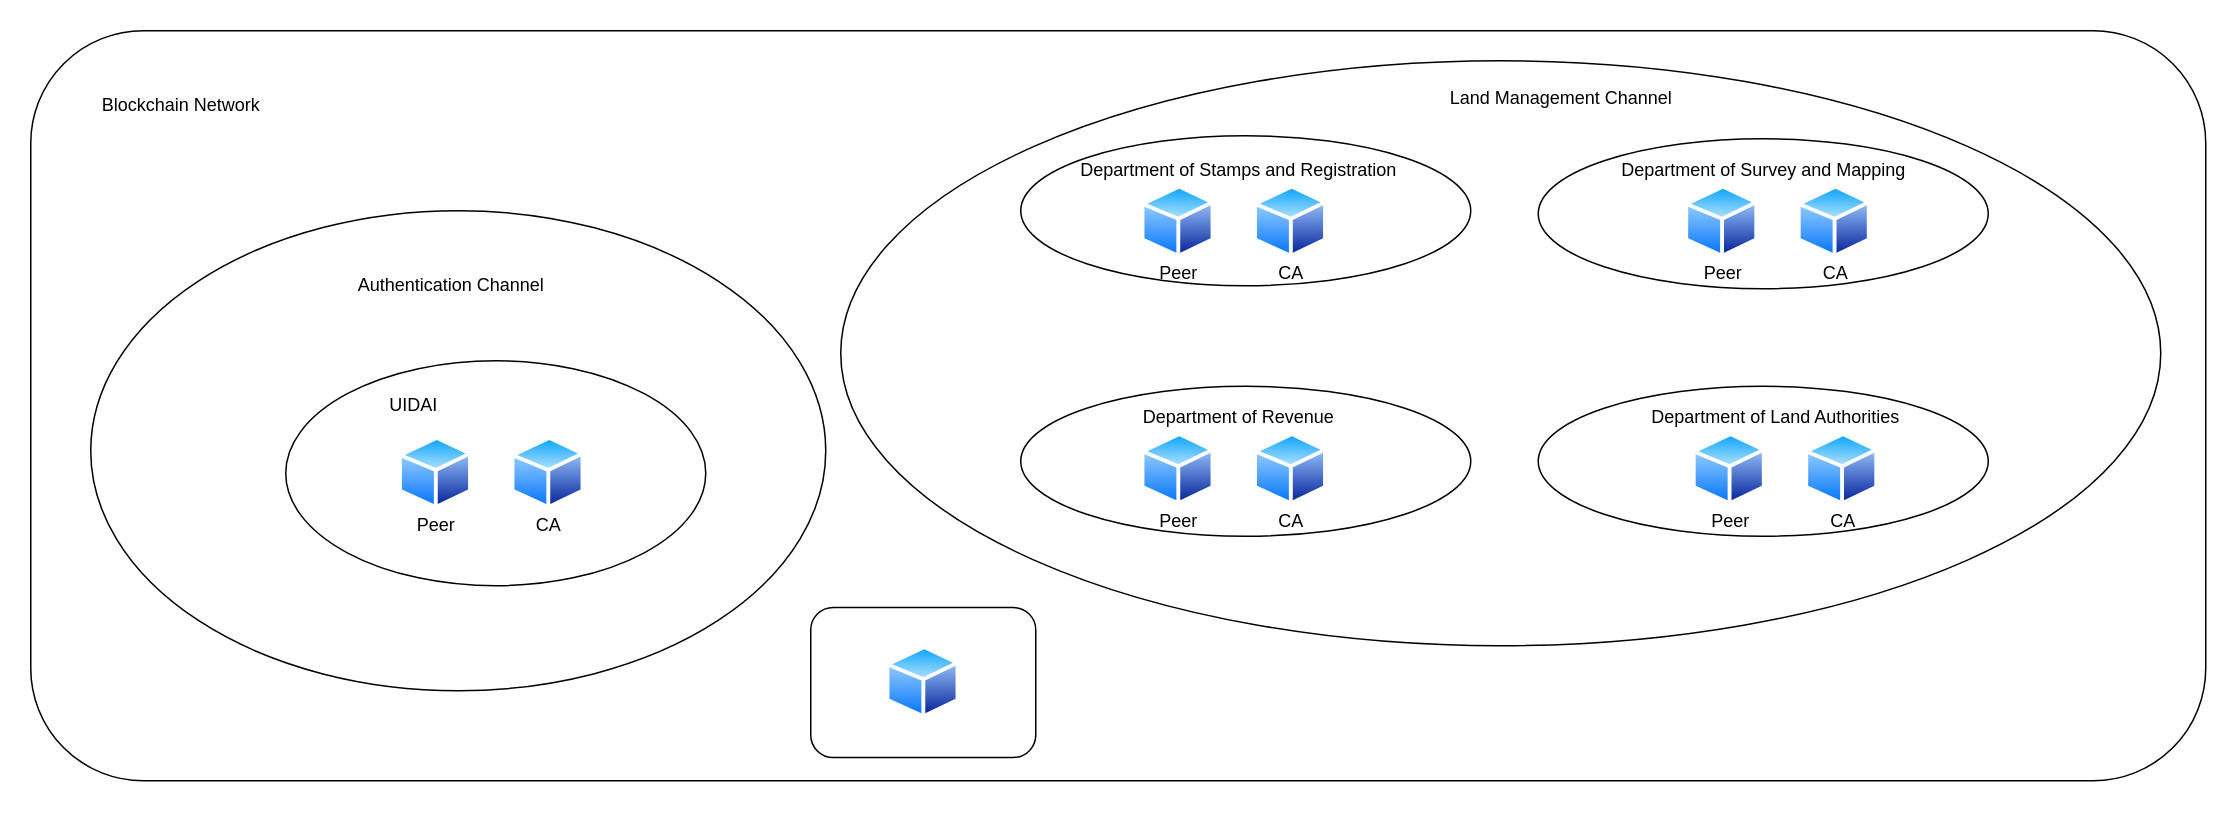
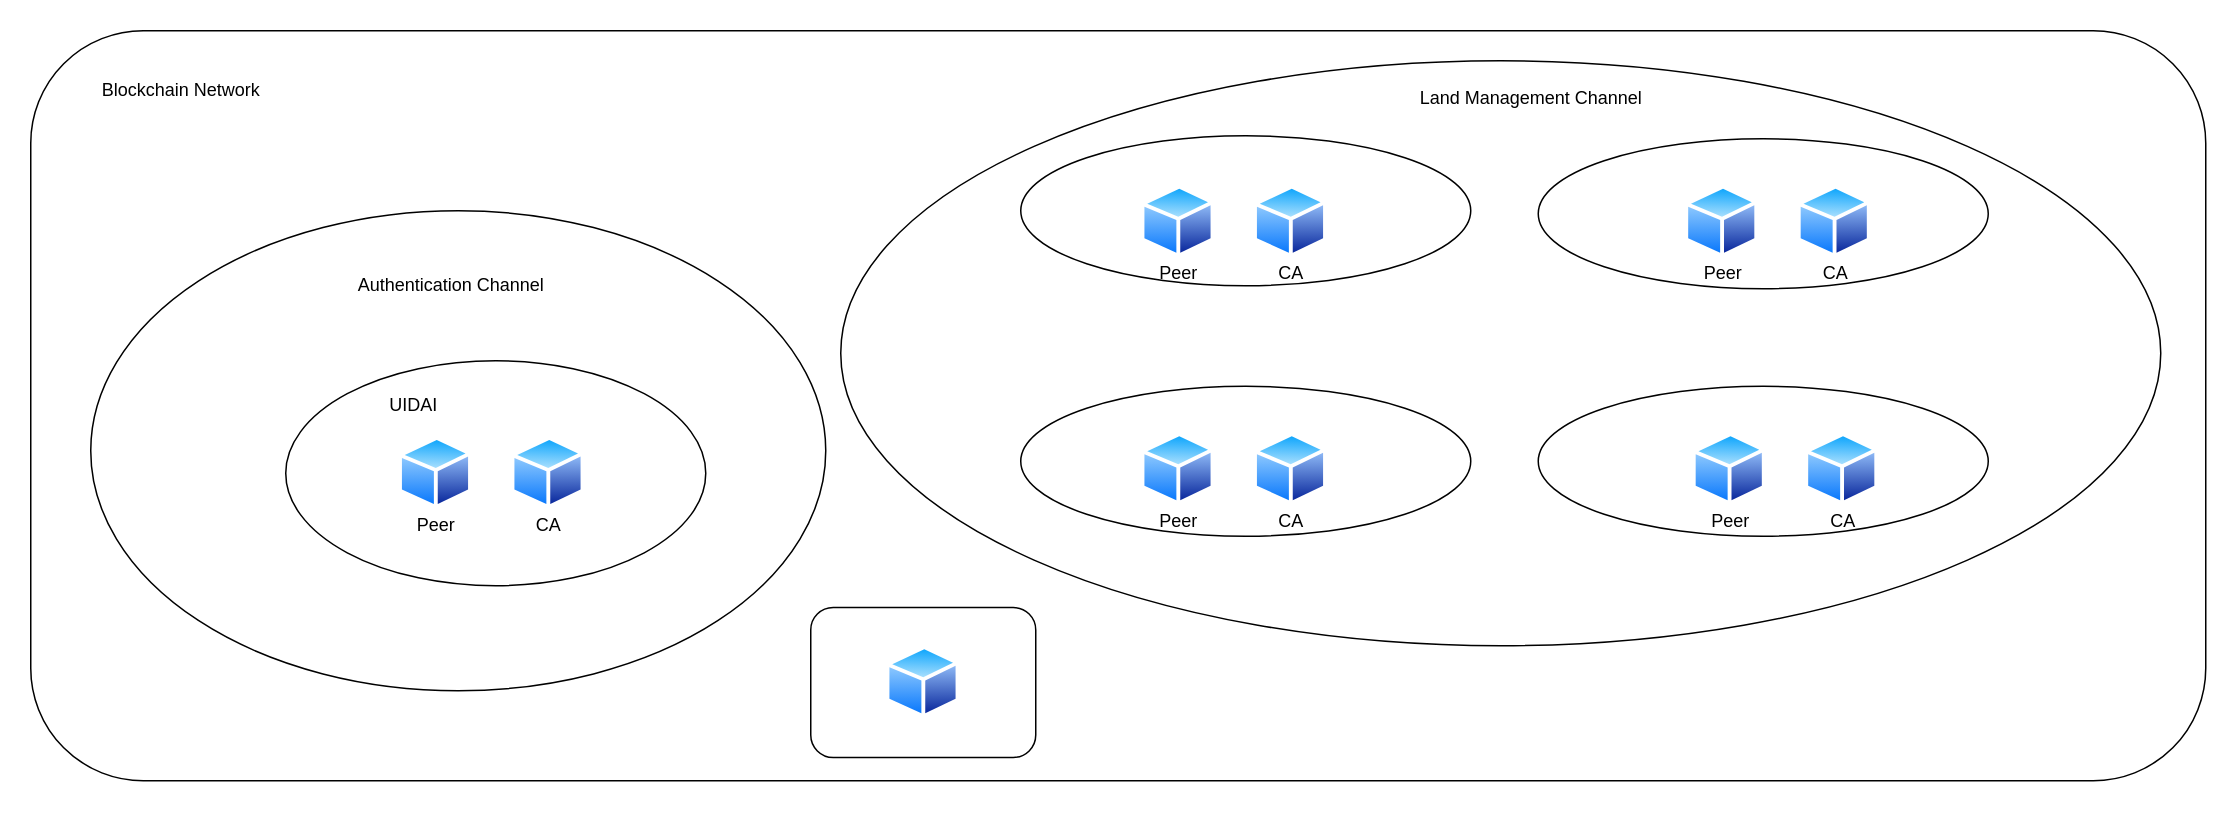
node "Land Management Channel": moved (1561, 98) -> (1531, 98)
node "Blockchain Network": moved (181, 106) -> (181, 91)
node "Department of Stamps and Registration": removed
node "Department of Survey and Mapping": removed
node "Department of Revenue": removed
node "Department of Land Authorities": removed
